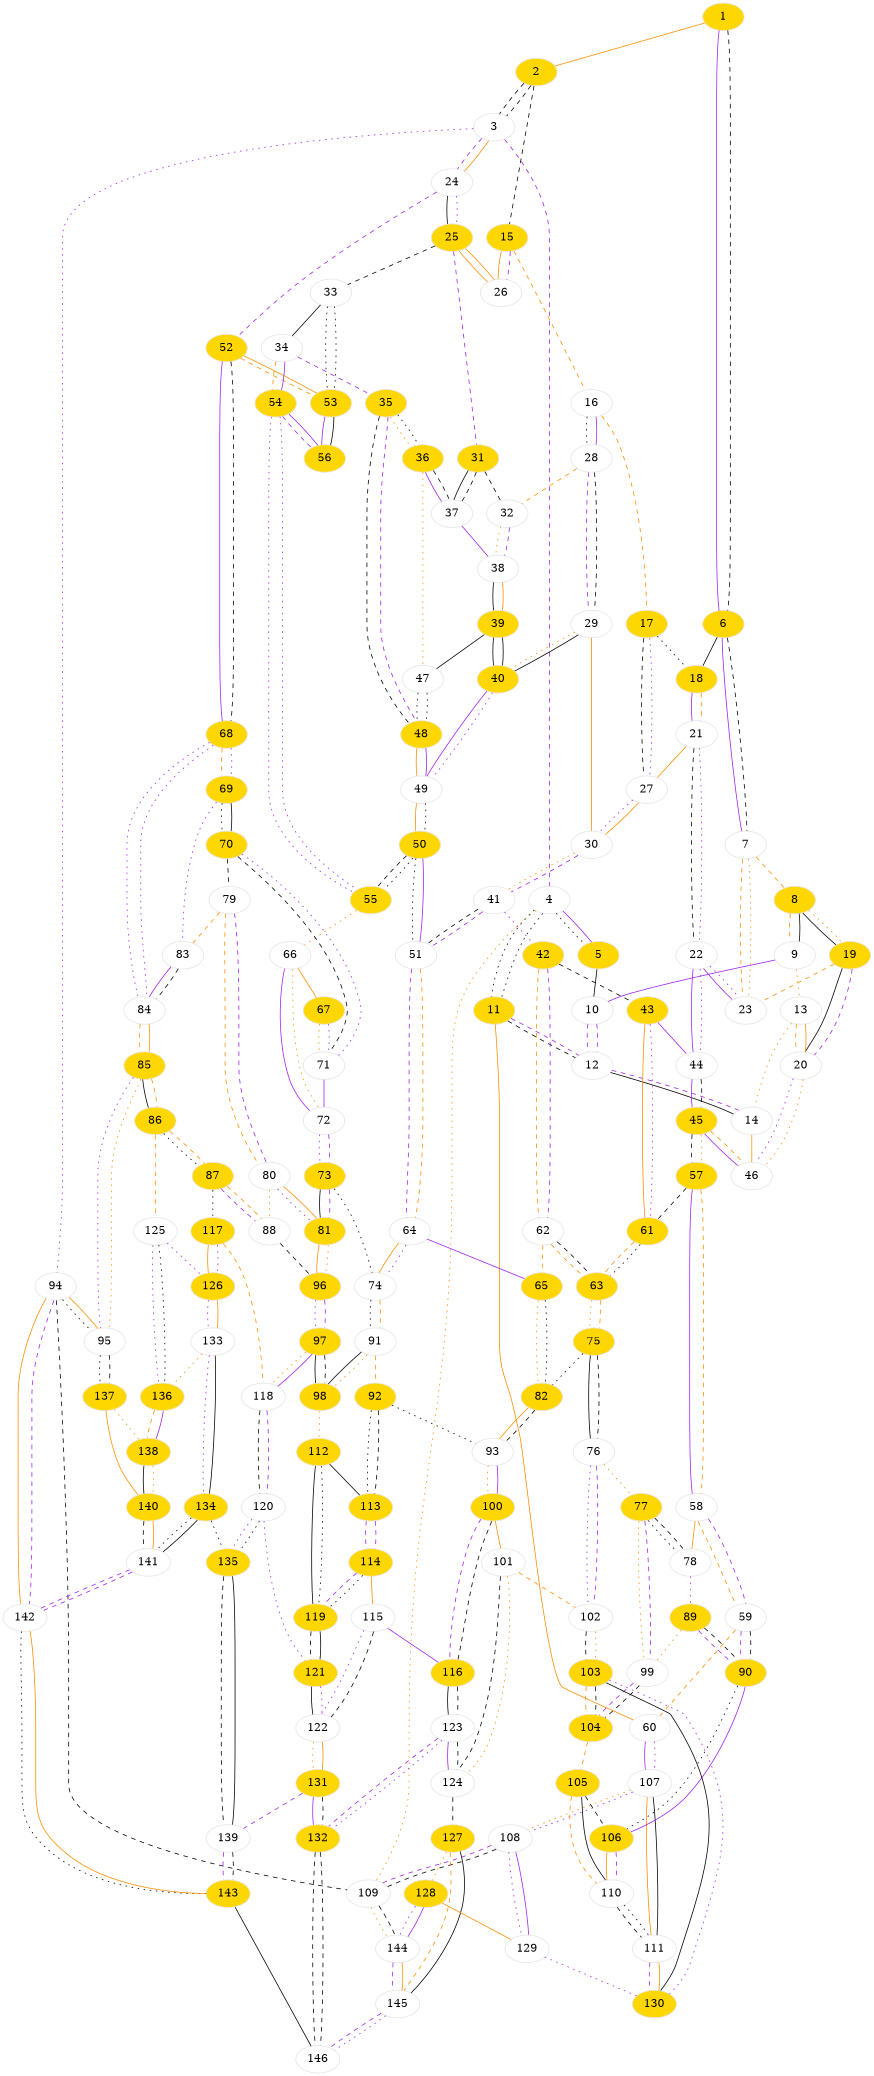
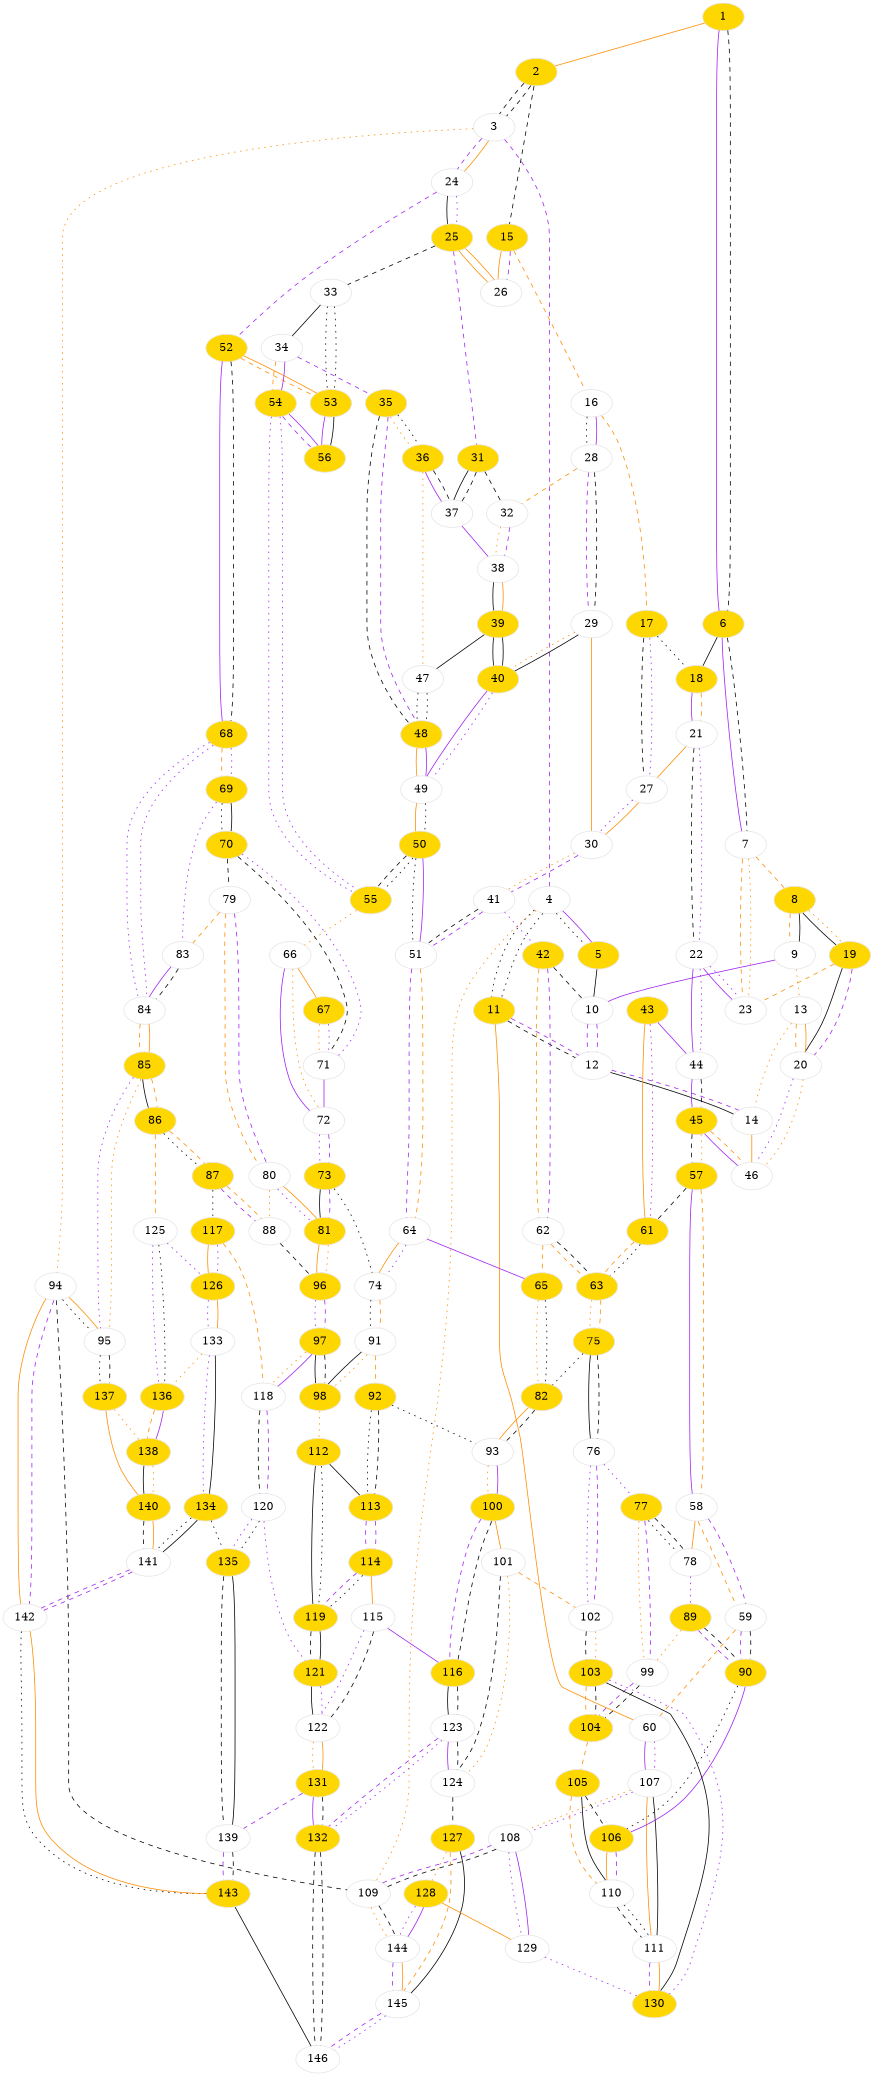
edge "3" -- "94": color purple -> darkorange
edge "42" -- "43": now "42" -- "10"
edge "76" -- "77": color darkorange -> purple
